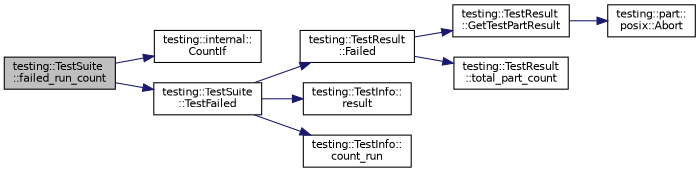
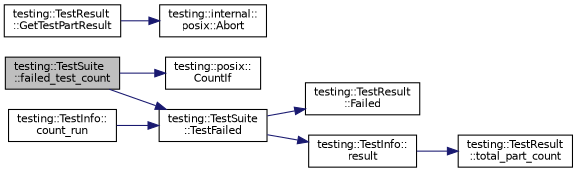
node "testing::part:: posix::Abort": label "testing::part:: posix::Abort" -> "testing::internal:: posix::Abort"
edge "testing::TestResult ::Failed" -> "testing::TestResult ::GetTestPartResult": removed
node "testing::internal:: CountIf": label "testing::internal:: CountIf" -> "testing::posix:: CountIf"
edge "testing::TestResult ::Failed" -> "testing::TestResult ::total_part_count": now "testing::TestInfo:: result" -> "testing::TestResult ::total_part_count"
node "testing::TestSuite ::failed_run_count": label "testing::TestSuite ::failed_run_count" -> "testing::TestSuite ::failed_test_count"
edge "testing::TestSuite ::TestFailed" -> "testing::TestInfo:: count_run": reversed
